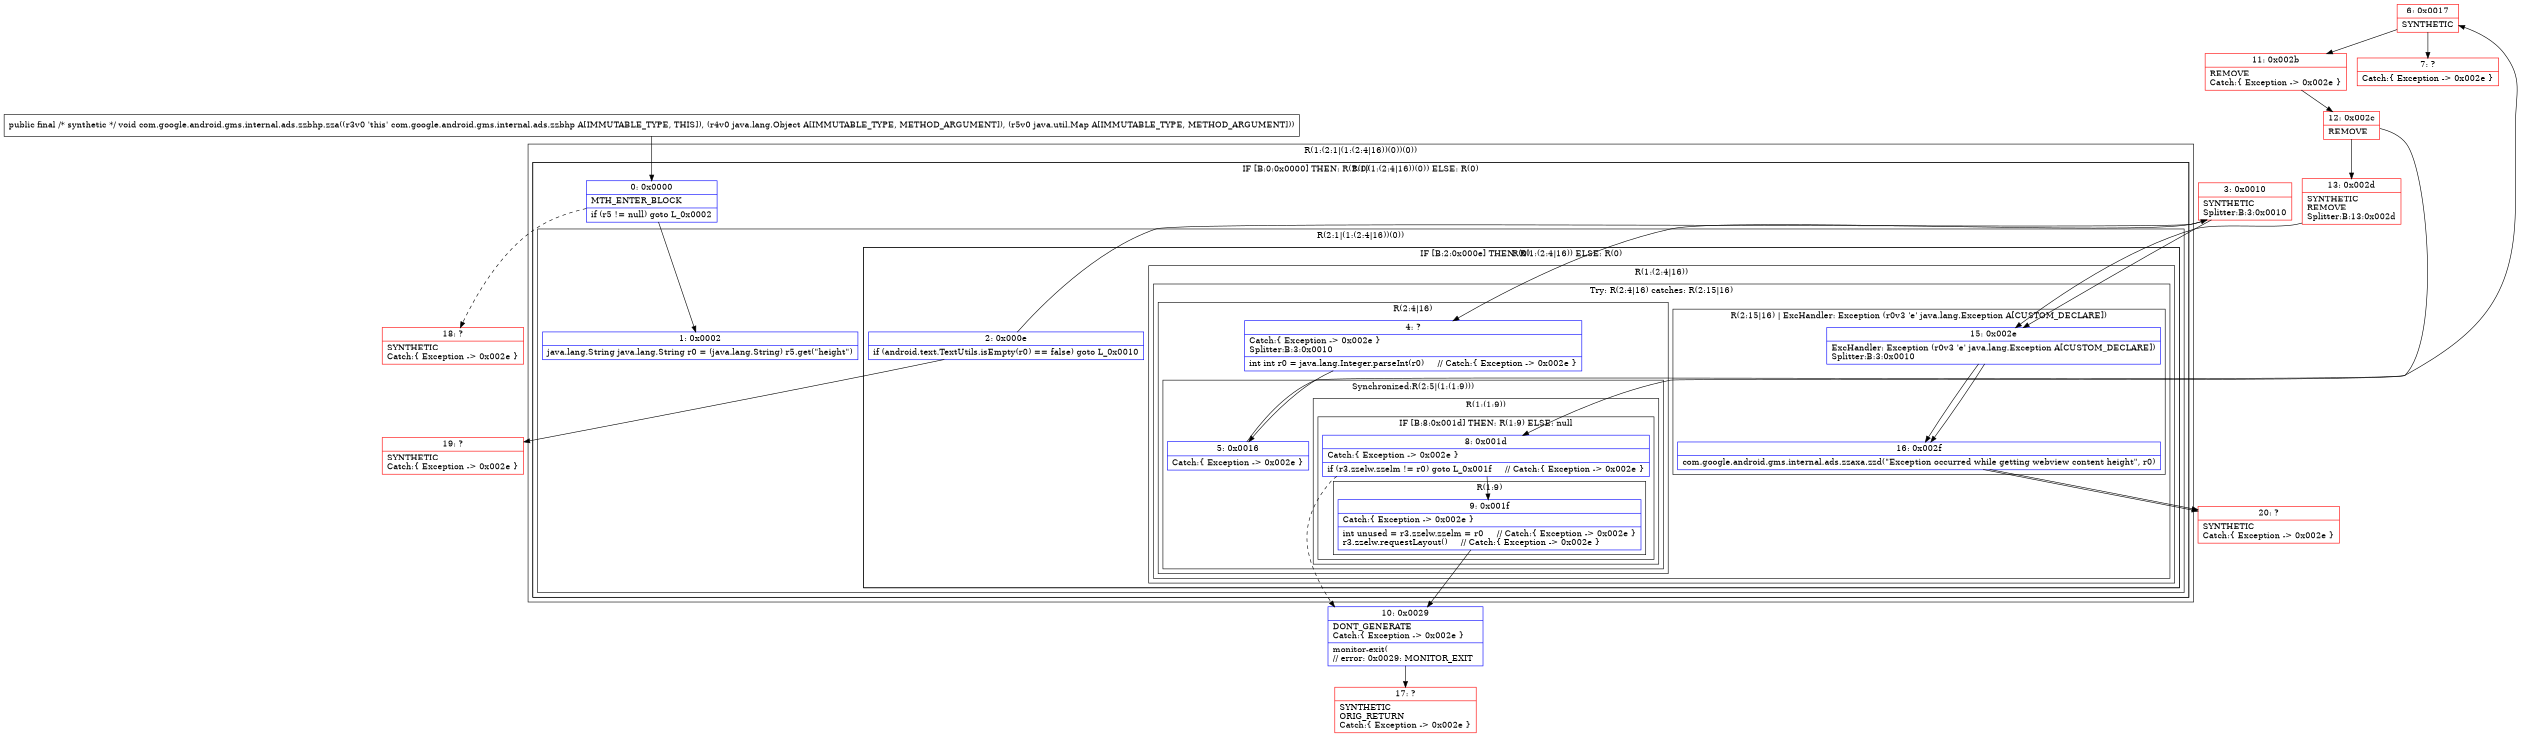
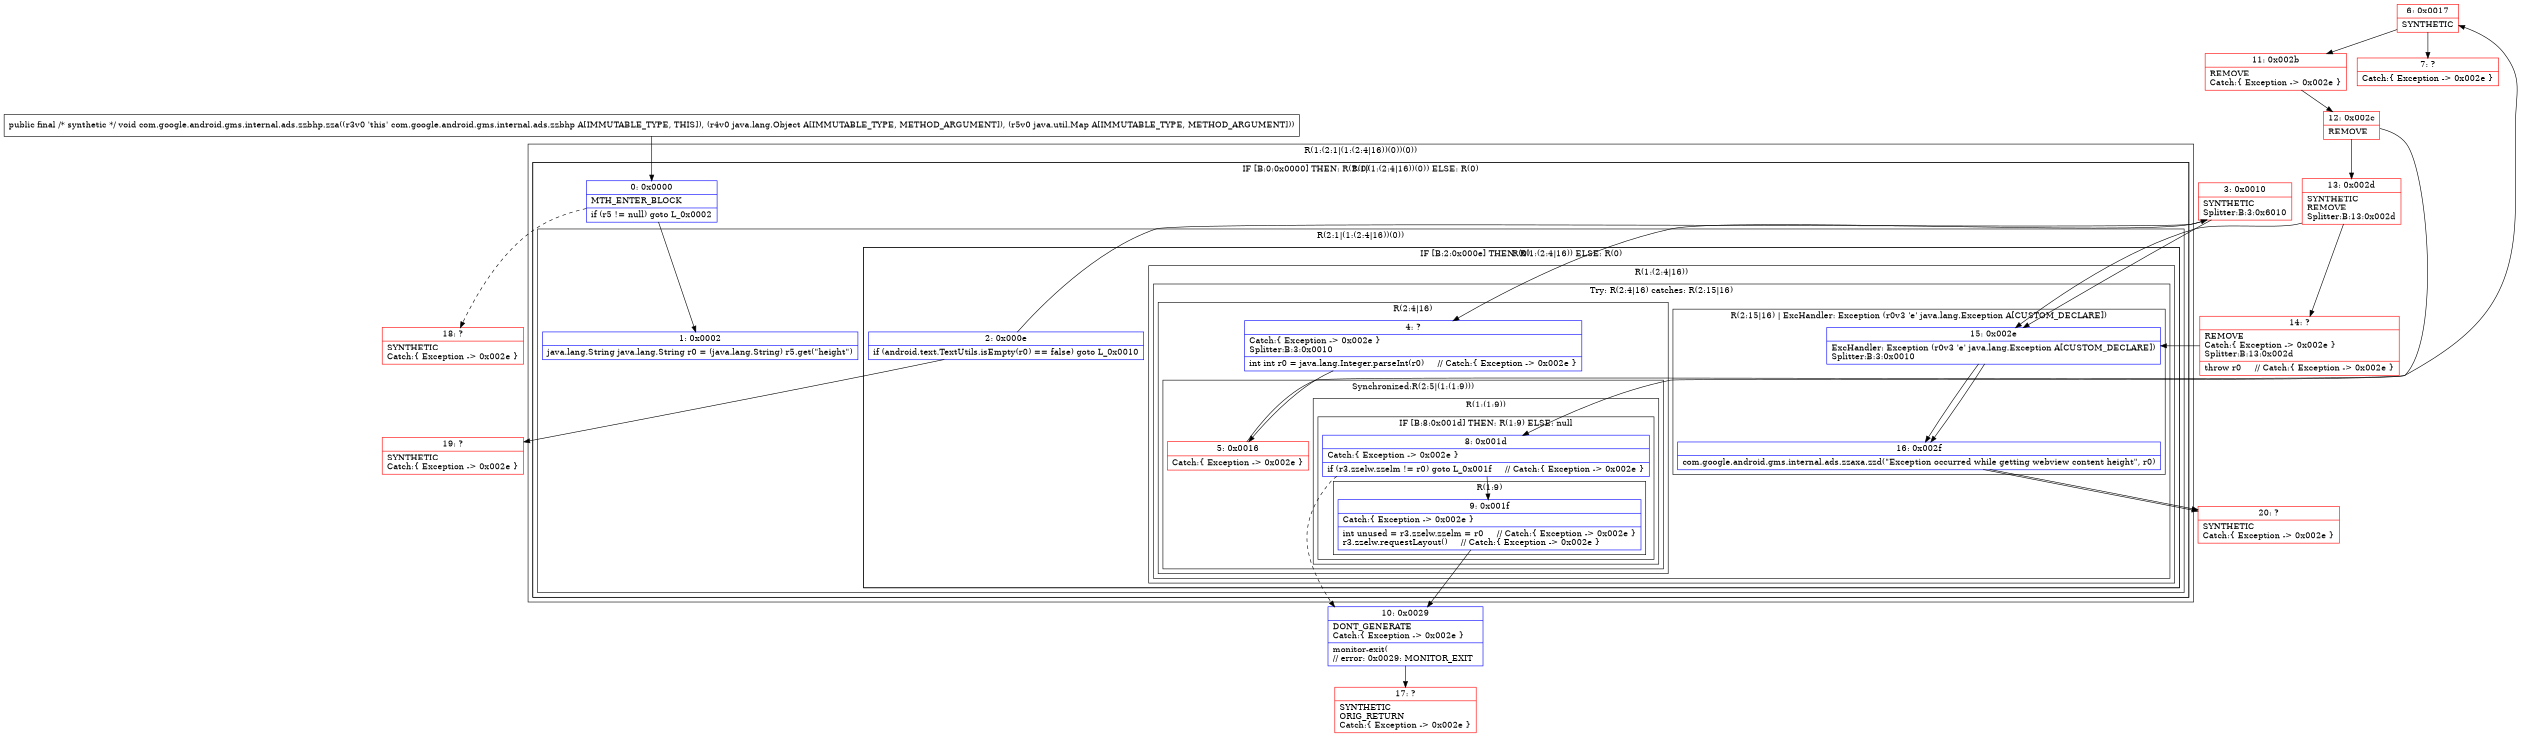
node "3: 0x0010": text "Splitter:B:3:0x0010" -> "Splitter:B:3:0x6010"
node "14: ?": added
node "5: 0x0016": color blue -> red
